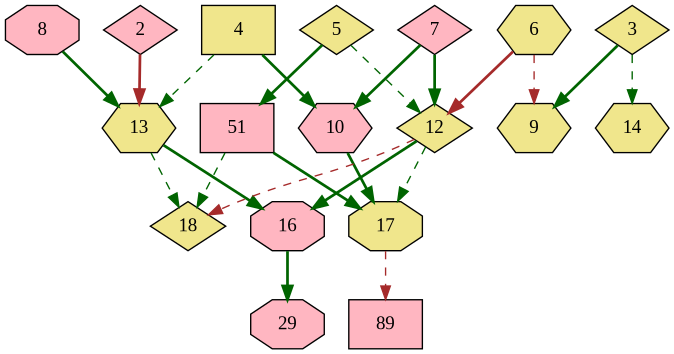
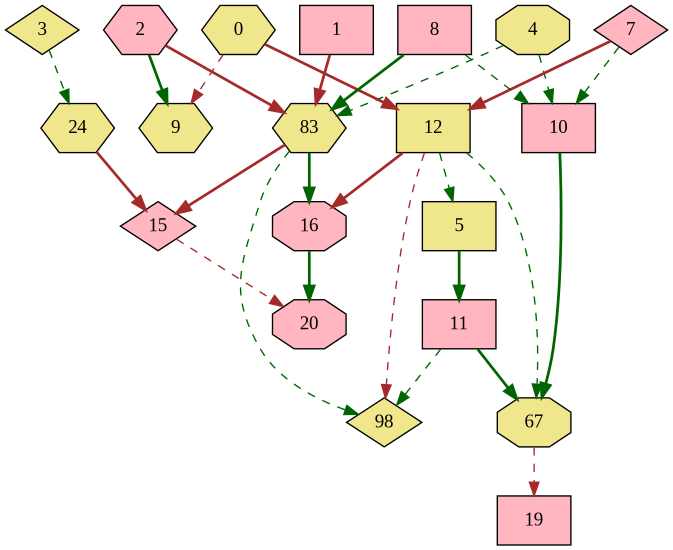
node "8": shape octagon -> box
node "2": shape diamond -> hexagon
node "4": shape box -> octagon
node "1": added
node "5": shape diamond -> box
node "6": label "6" -> "0"
edge "7" -> "10": style bold -> dashed
edge "3" -> "9": now "2" -> "9"
edge "4" -> "10": style bold -> dashed
edge "7" -> "12": color darkgreen -> brown
edge "5" -> "12": reversed
edge "8" -> "10": added
node "13": label "13" -> "83"
node "51": label "51" -> "11"
node "10": shape hexagon -> box
node "12": shape diamond -> box
node "14": label "14" -> "24"
edge "12" -> "16": color darkgreen -> brown
node "15": added
node "18": label "18" -> "98"
node "17": label "17" -> "67"
node "29": label "29" -> "20"
node "89": label "89" -> "19"
